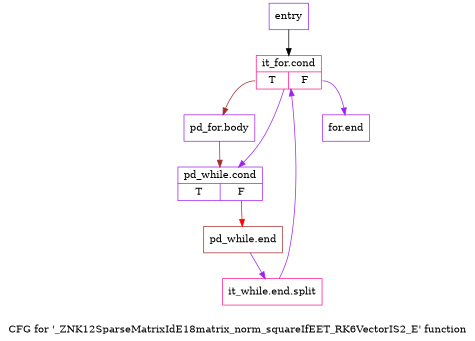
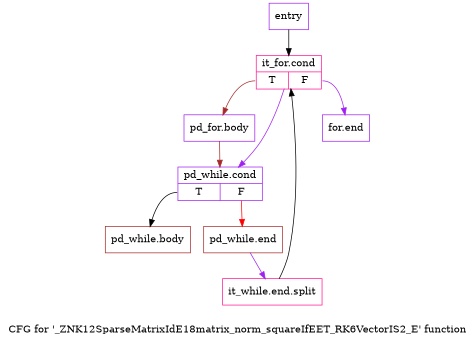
edge "it_while.end.split" -> "it_for.cond": color purple -> black
node "pd_while.body": added
